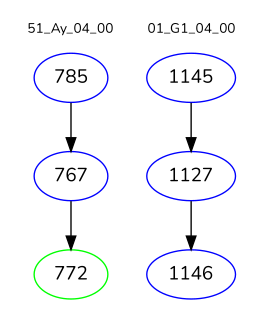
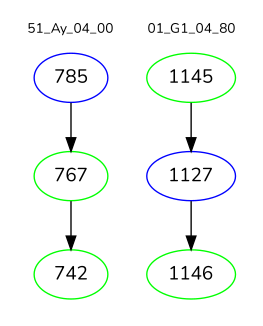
cluster "01_G1_04_00": label "01_G1_04_00" -> "01_G1_04_80"
node "1145": color blue -> green
node "767": color blue -> green
node "772": label "772" -> "742"
node "1146": color blue -> green
